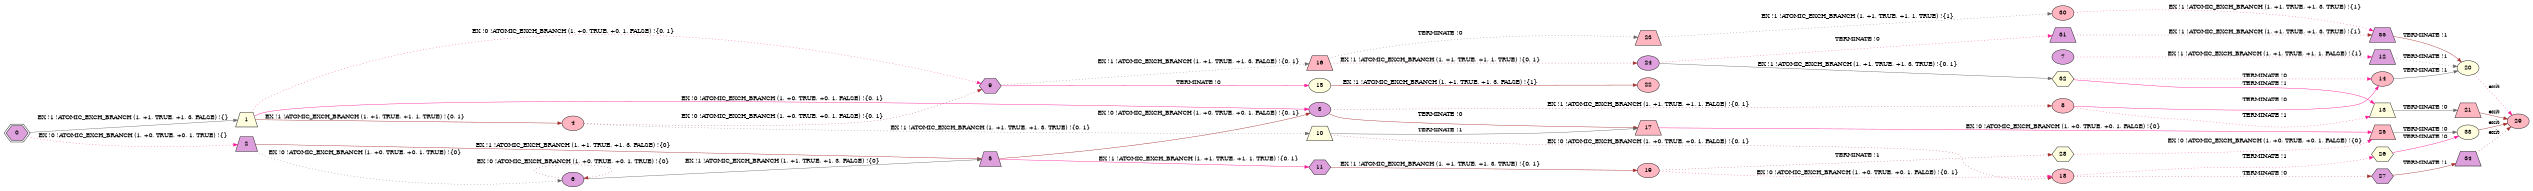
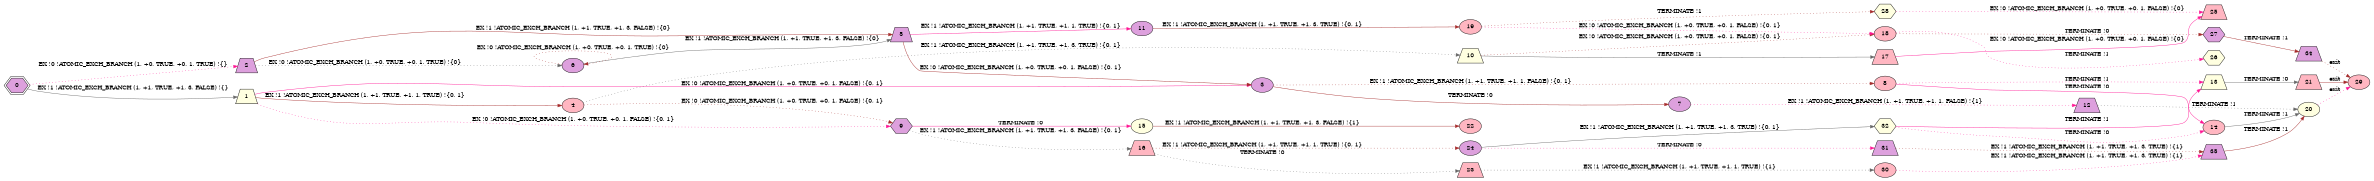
edge "3" -> "17": now "3" -> "7"
node "33": removed
node "11": shape hexagon -> ellipse
